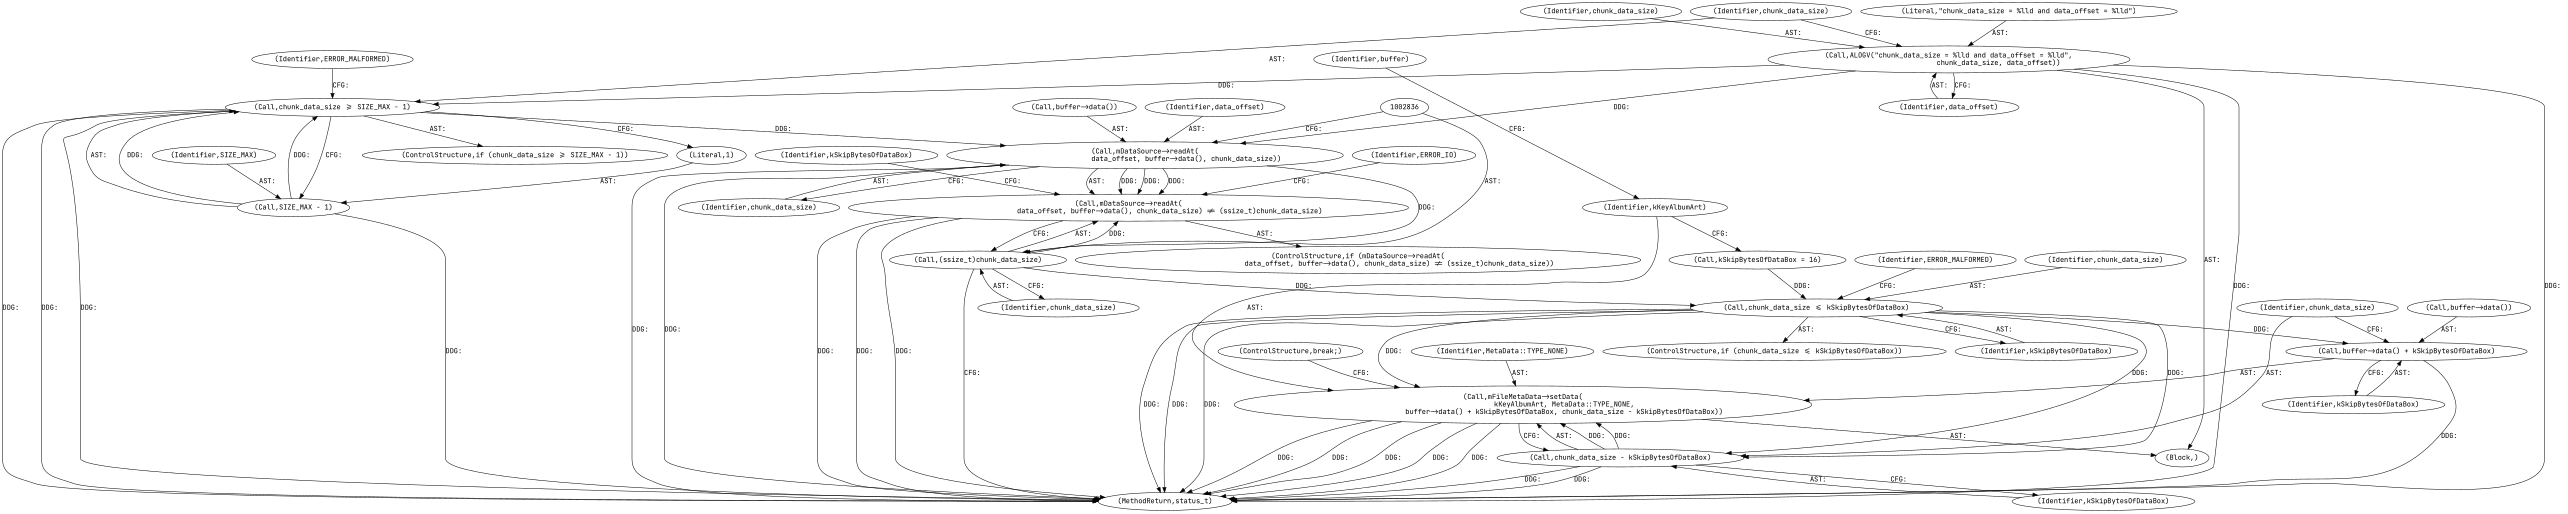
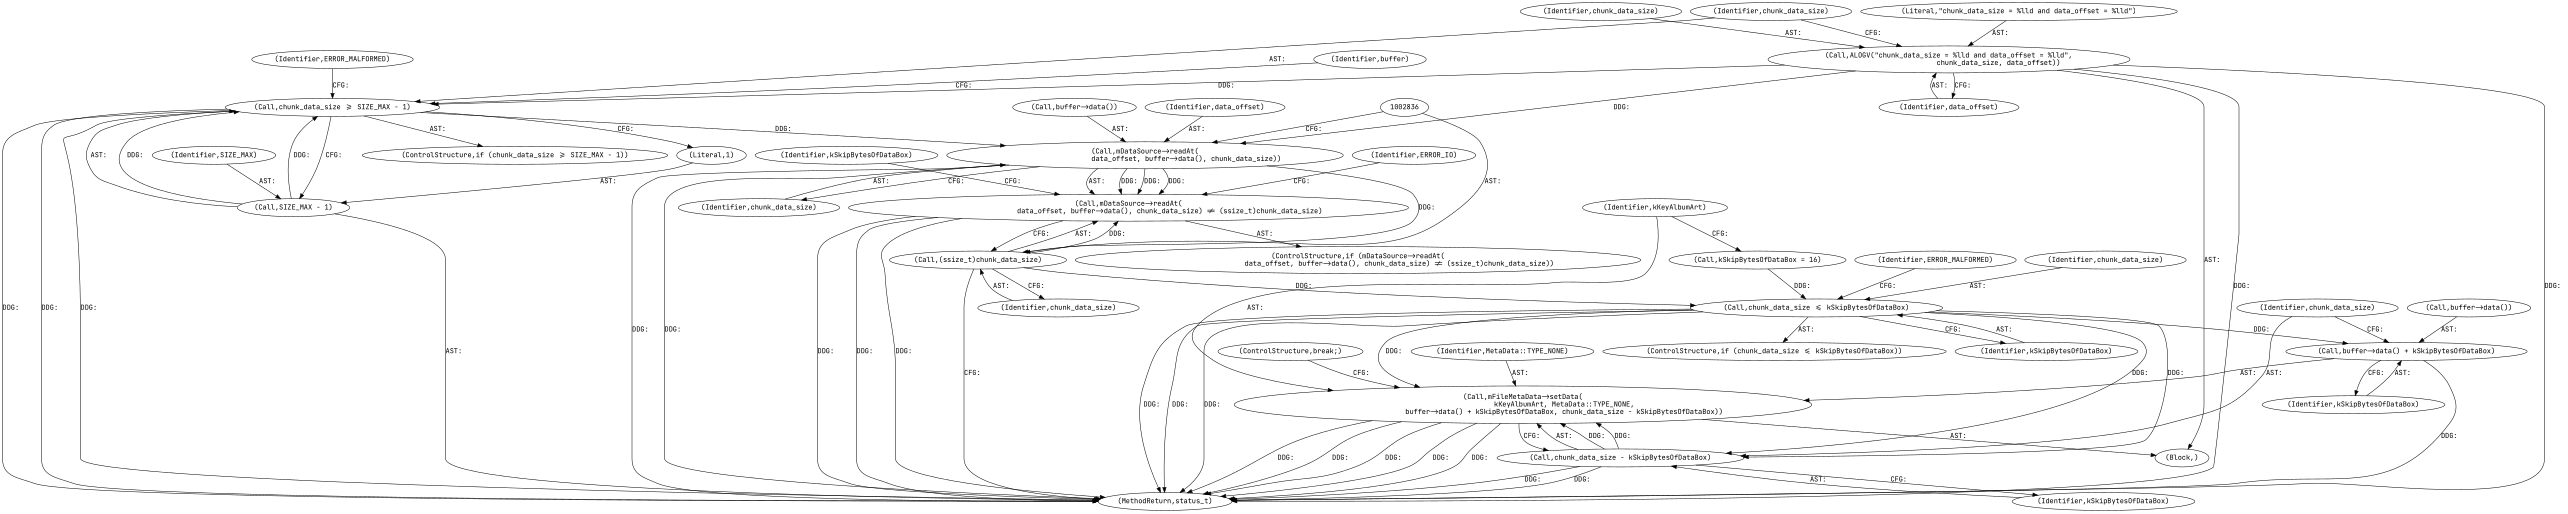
edge "(Identifier,buffer)" -> "(Identifier,kKeyAlbumArt)": now "(Identifier,buffer)" -> "(Call,chunk_data_size >= SIZE_MAX - 1)"
edge "(Call,SIZE_MAX - 1)" -> "(MethodReturn,status_t)": label "DDG: " -> "AST: "
